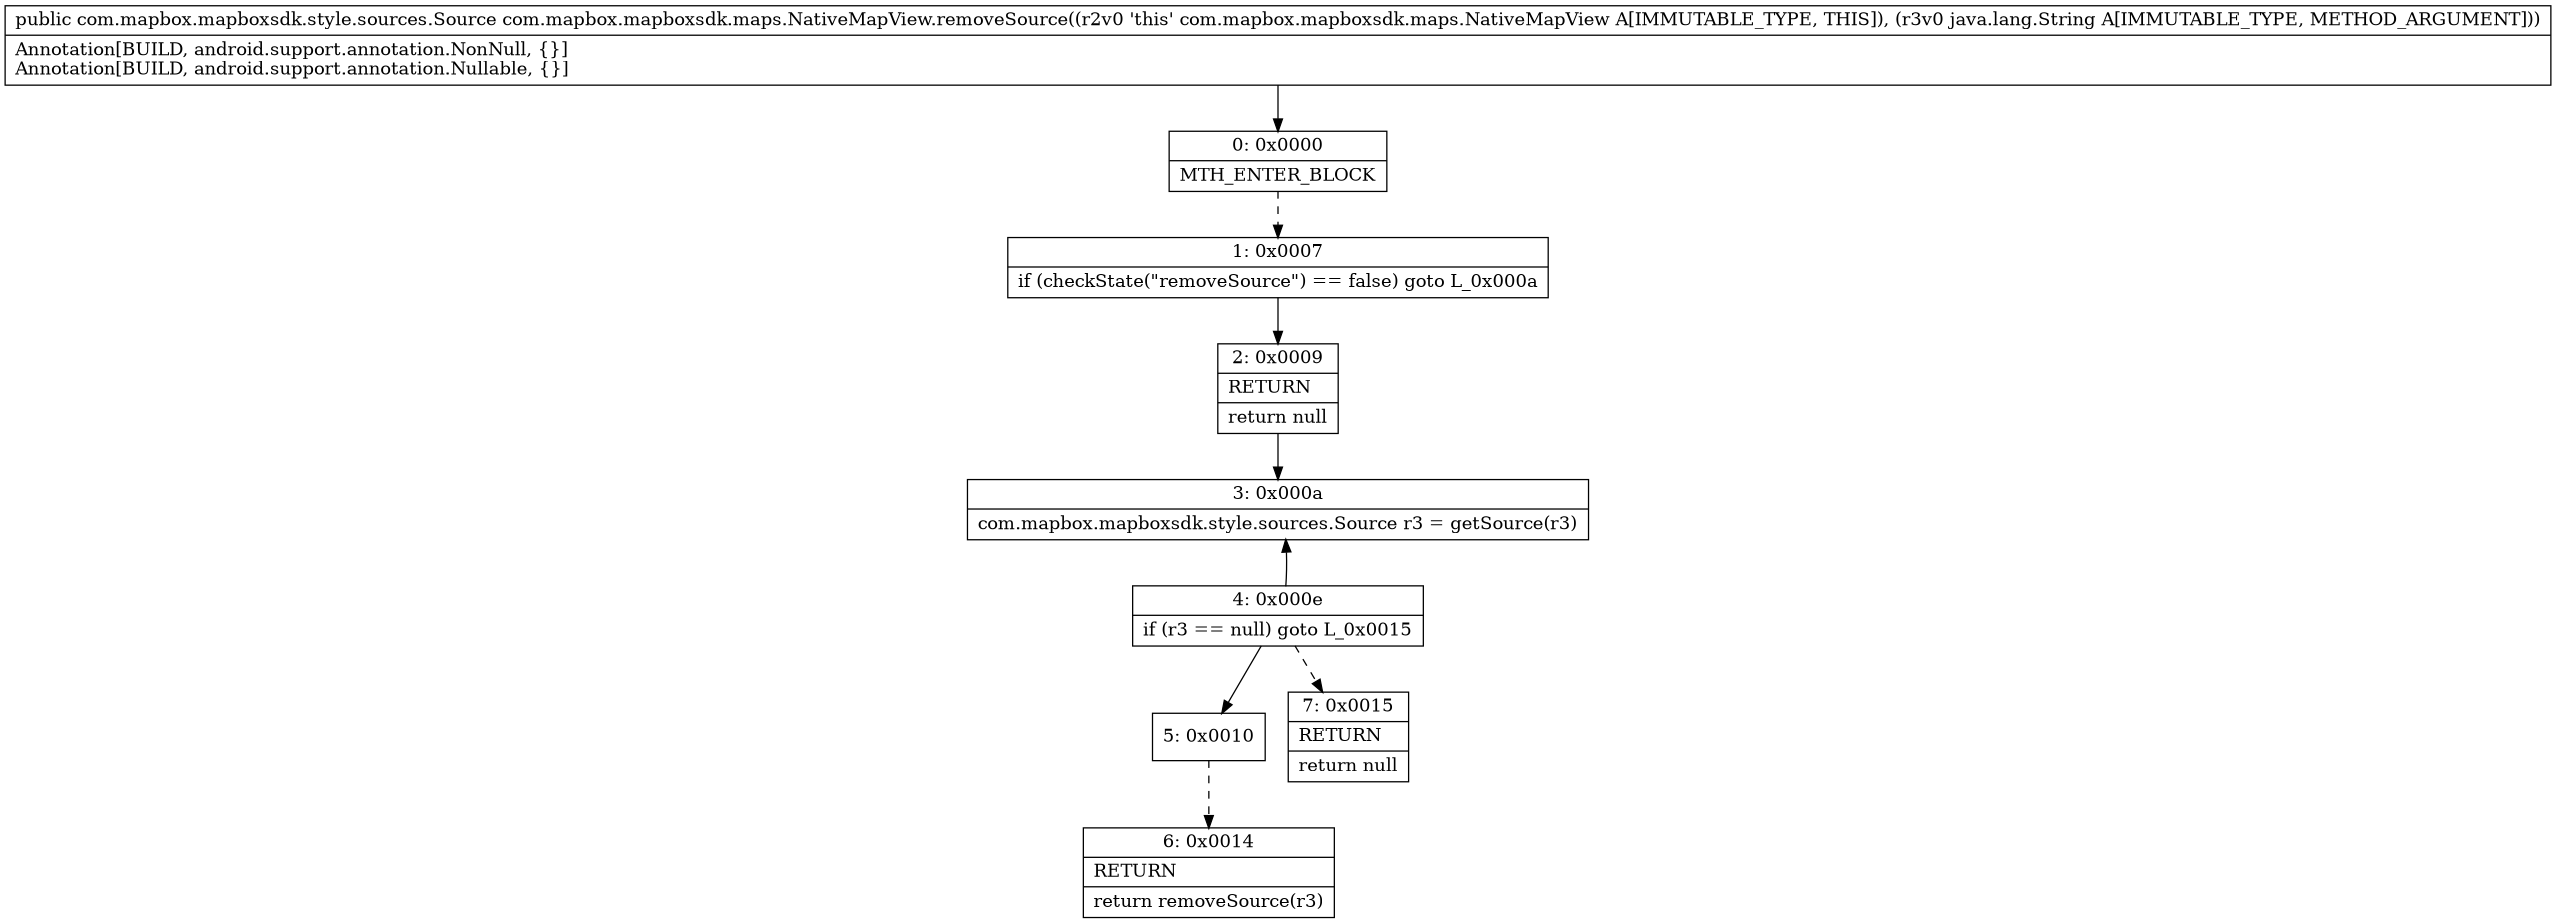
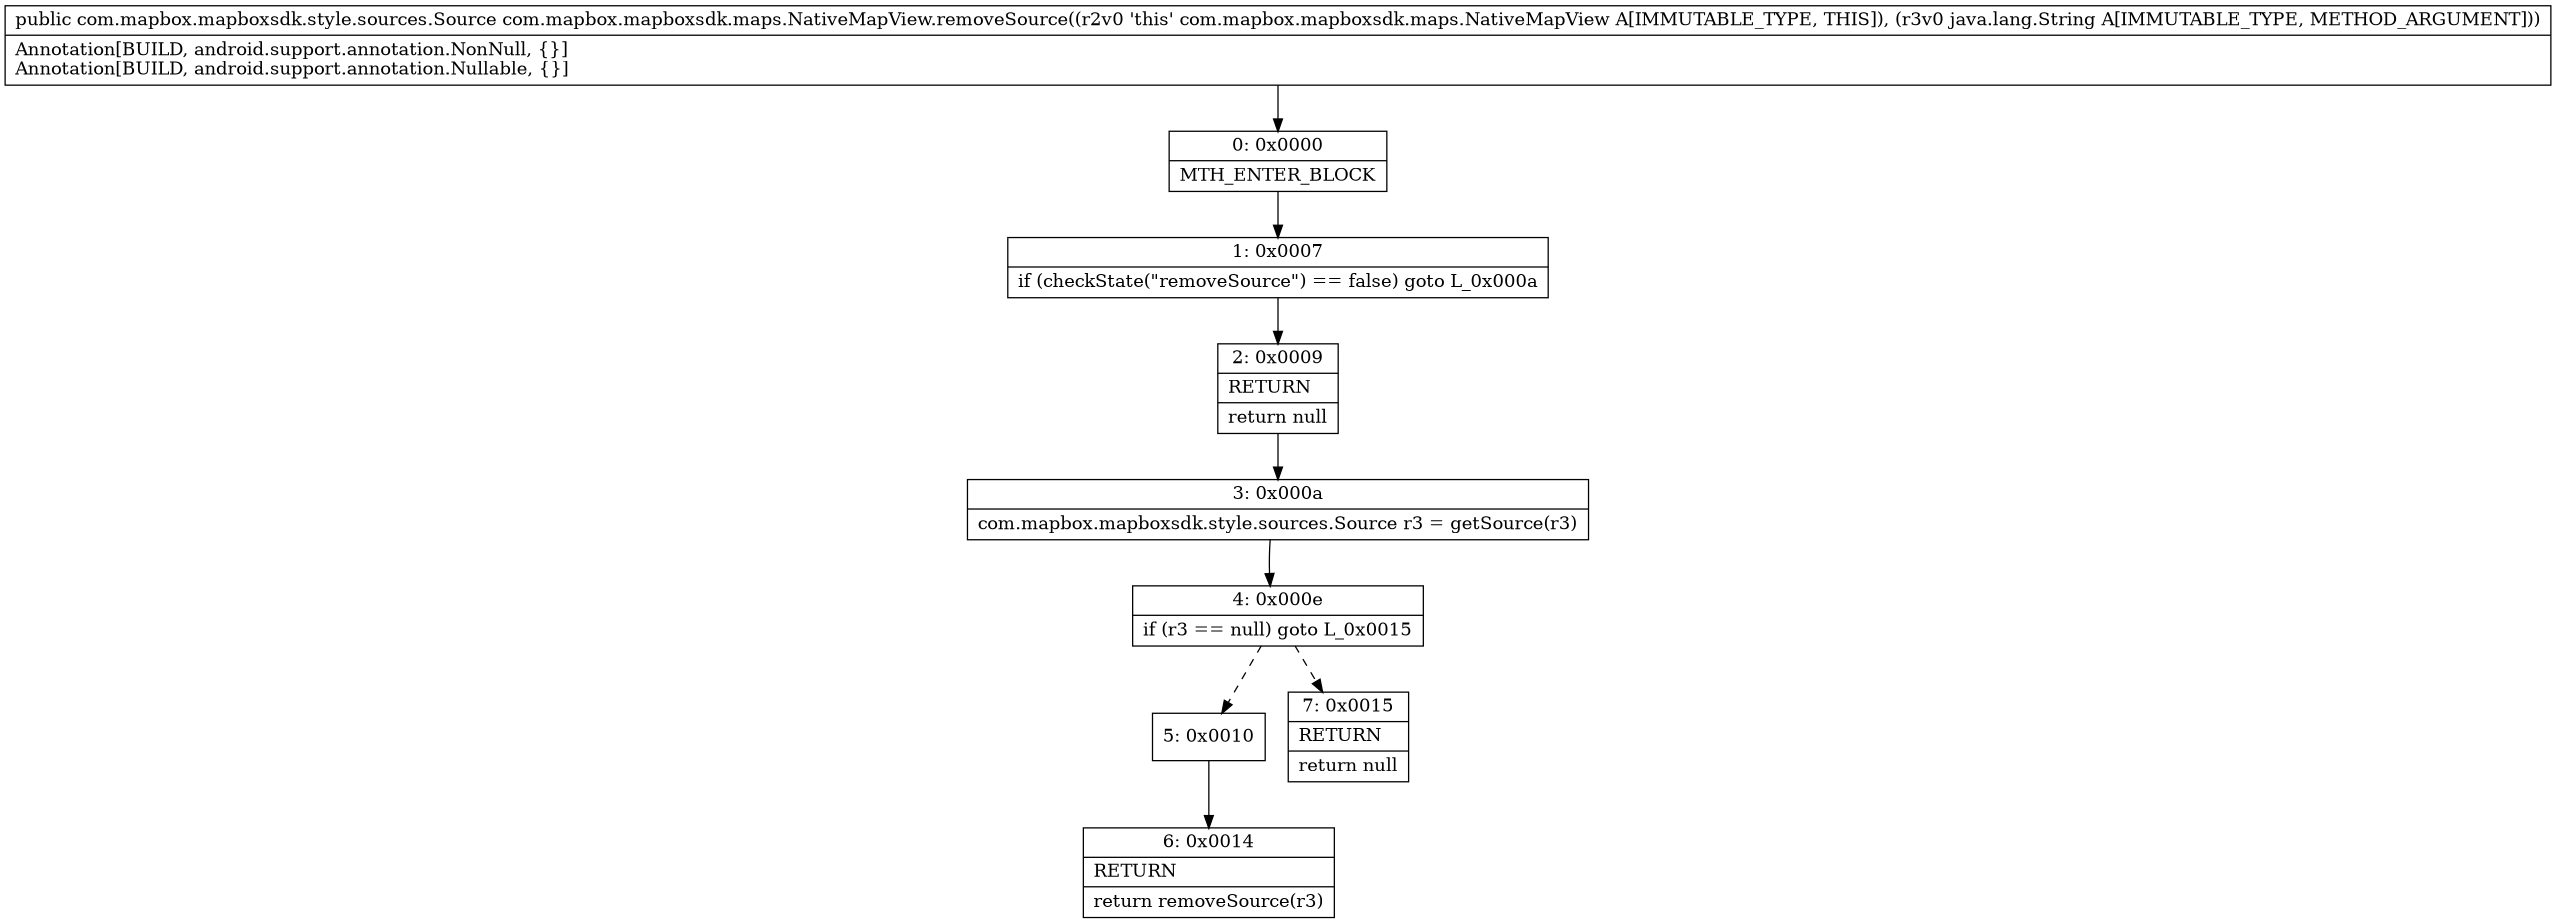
edge "0: 0x0000" -> "1: 0x0007": style dashed -> solid
edge "4: 0x000e" -> "3: 0x000a": reversed
edge "4: 0x000e" -> "5: 0x0010": style solid -> dashed
edge "5: 0x0010" -> "6: 0x0014": style dashed -> solid
